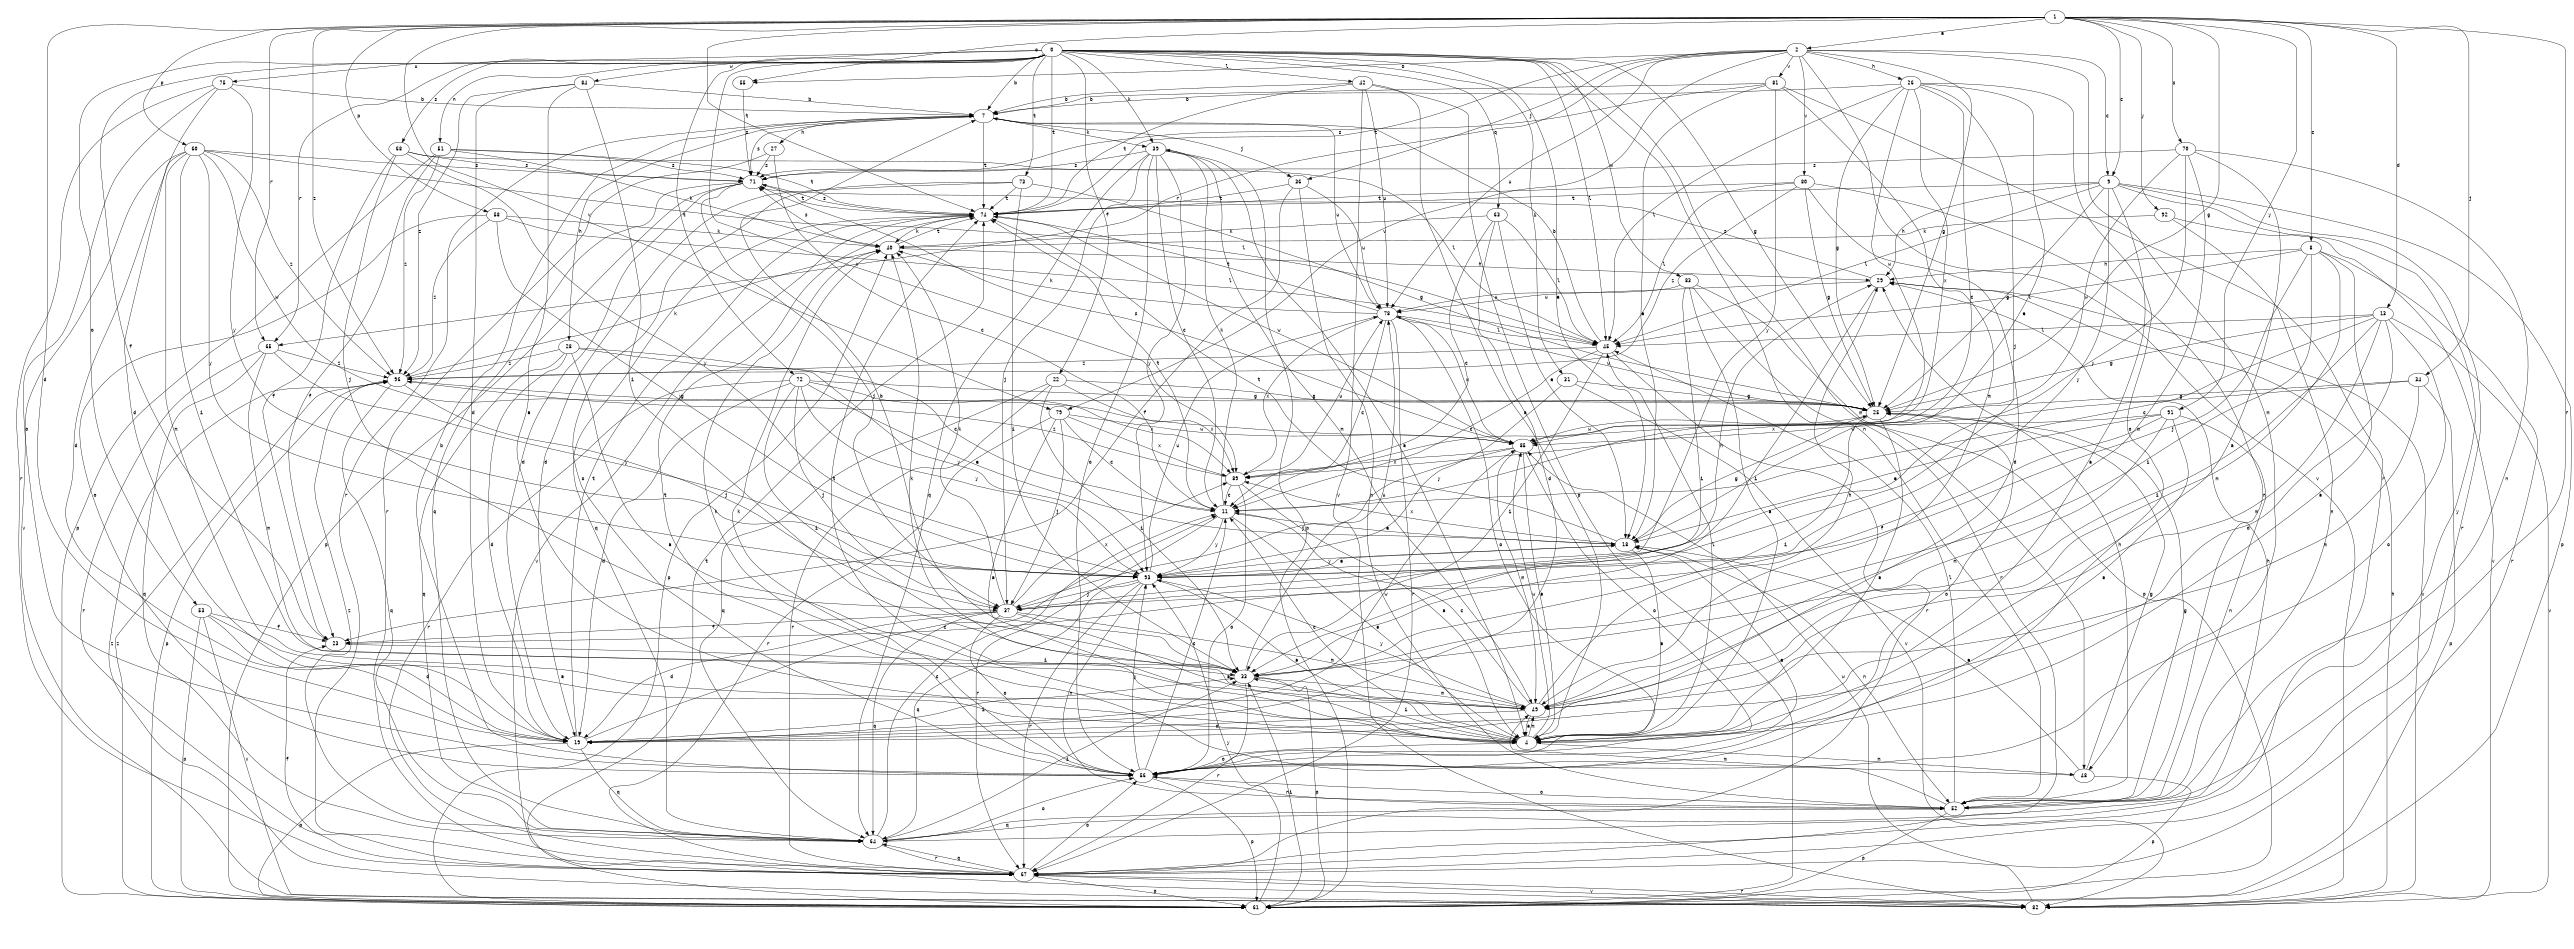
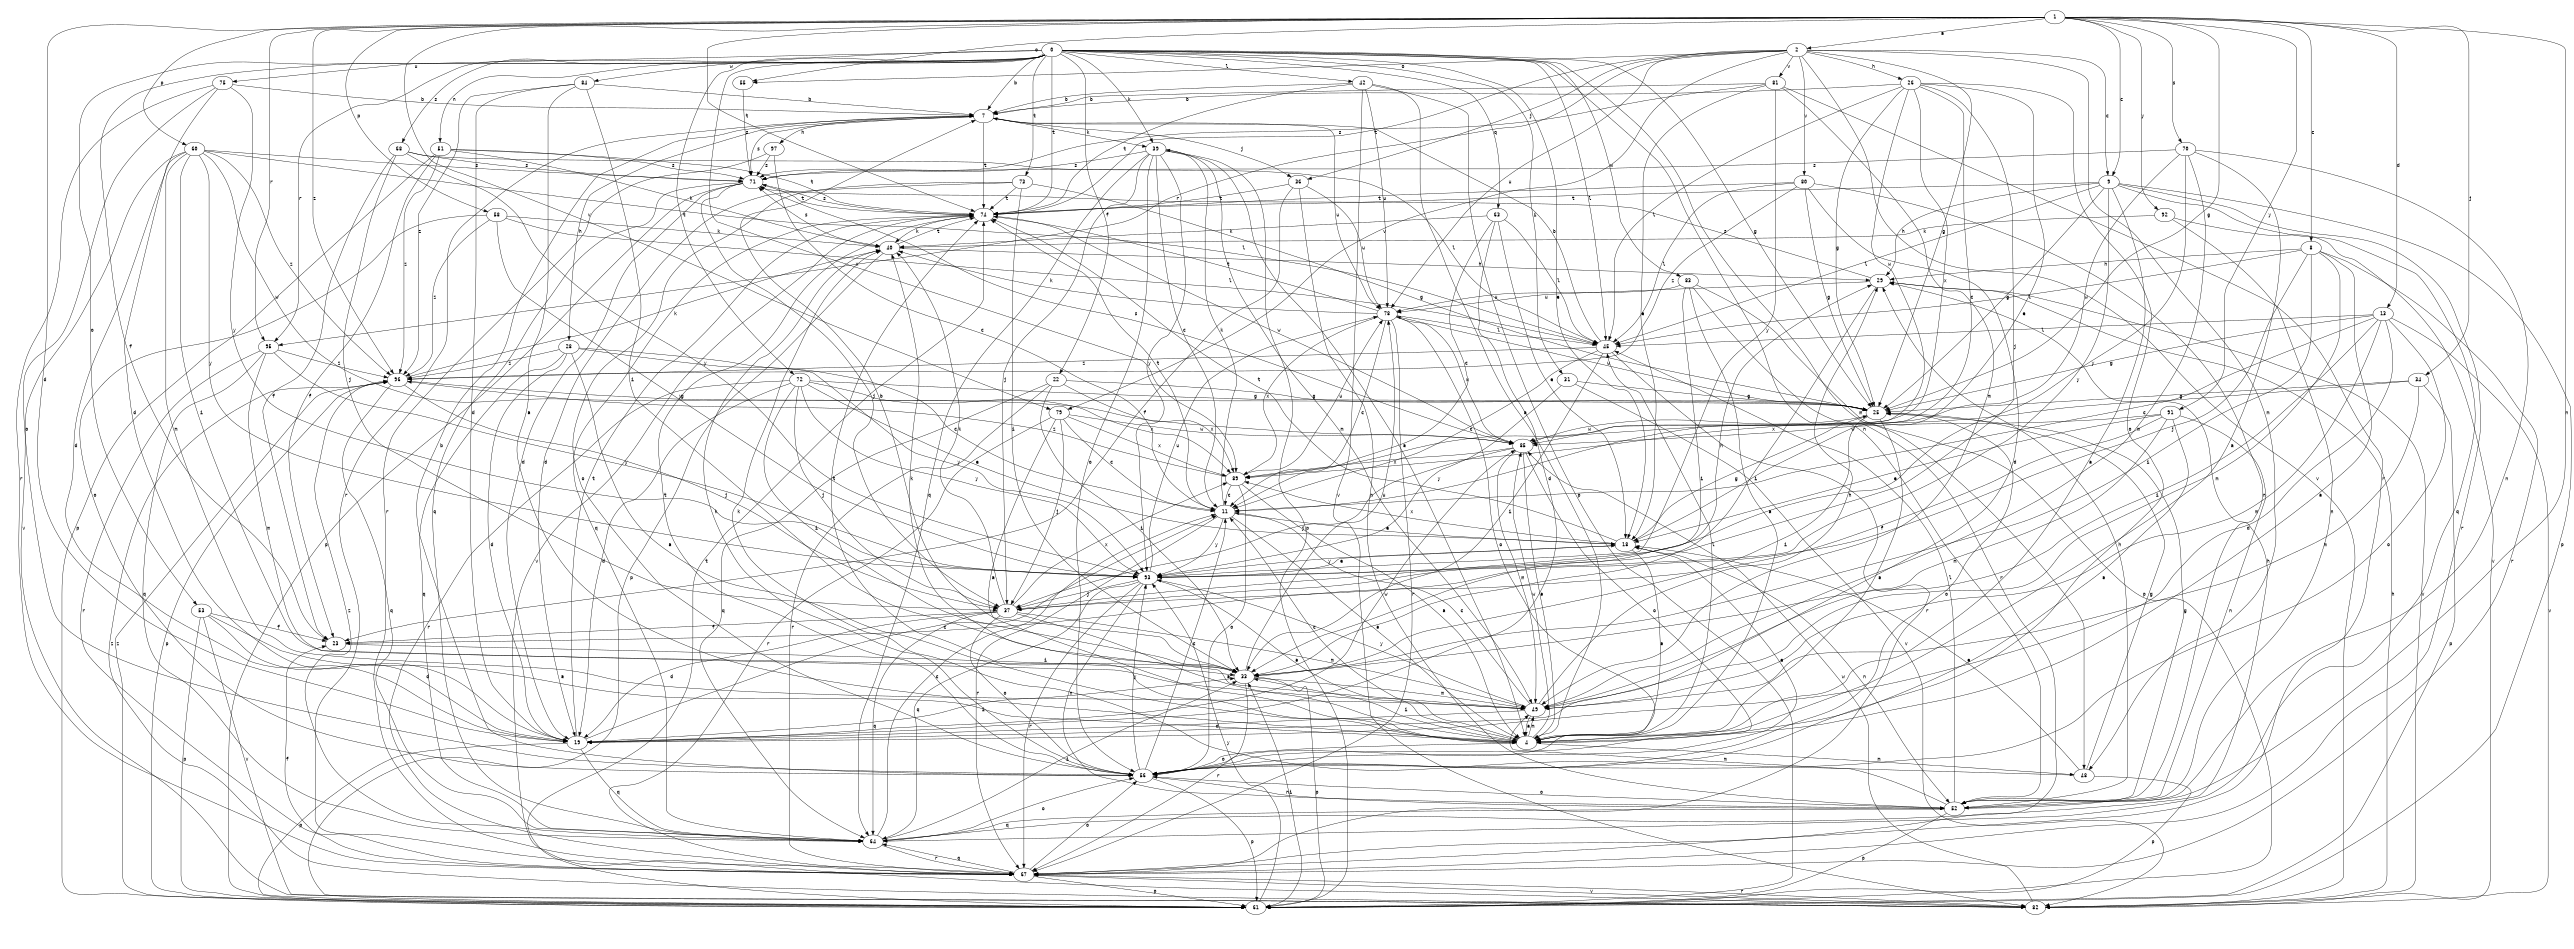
node "27": label "27" -> "97"
node "65": label "65" -> "95"
edge "1" -> "52": label "r" -> "n"
edge "9" -> "64": label "y" -> "q"
edge "61" -> "40": reversed
